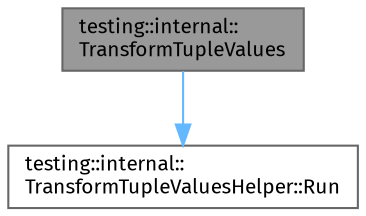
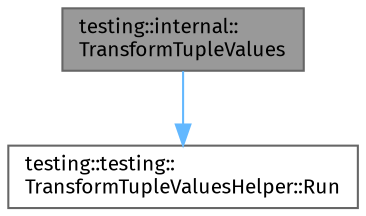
node "testing::internal:: TransformTupleValuesHelper::Run": label "testing::internal:: TransformTupleValuesHelper::Run" -> "testing::testing:: TransformTupleValuesHelper::Run"
